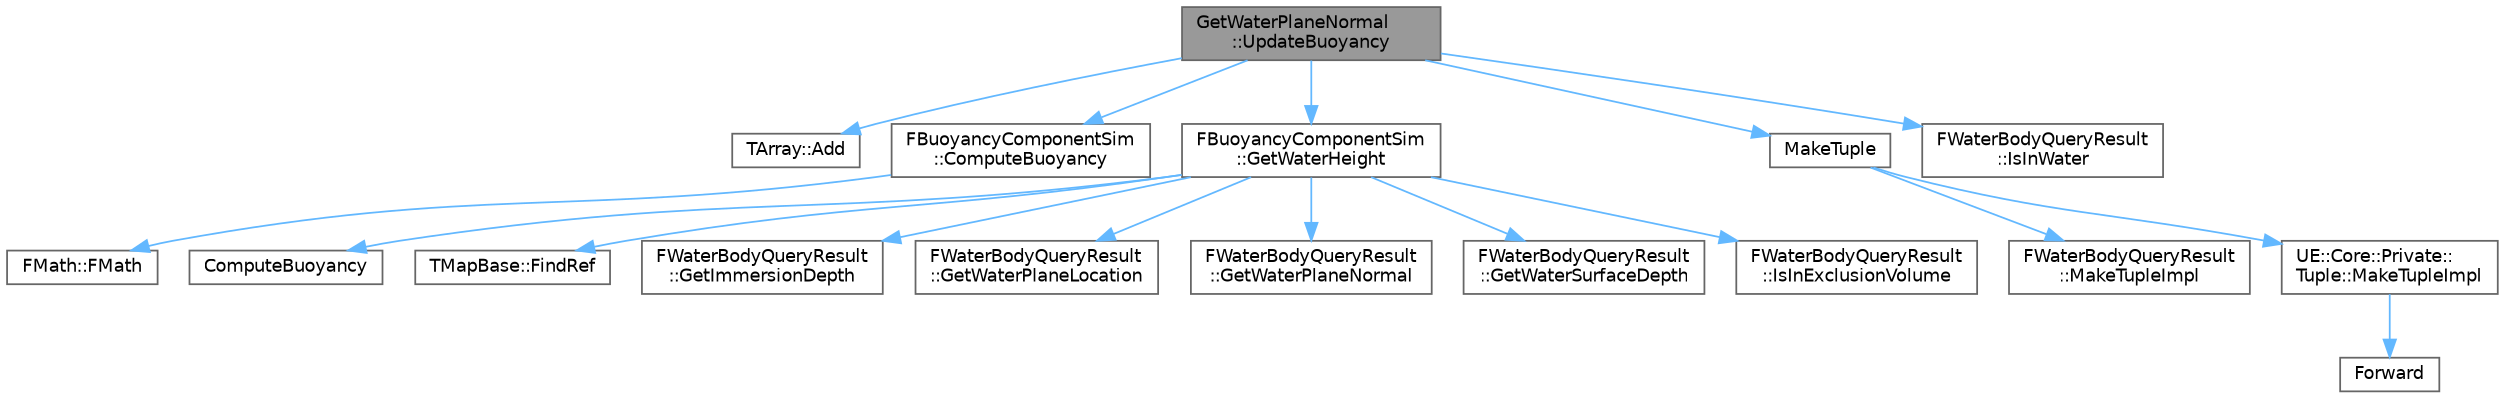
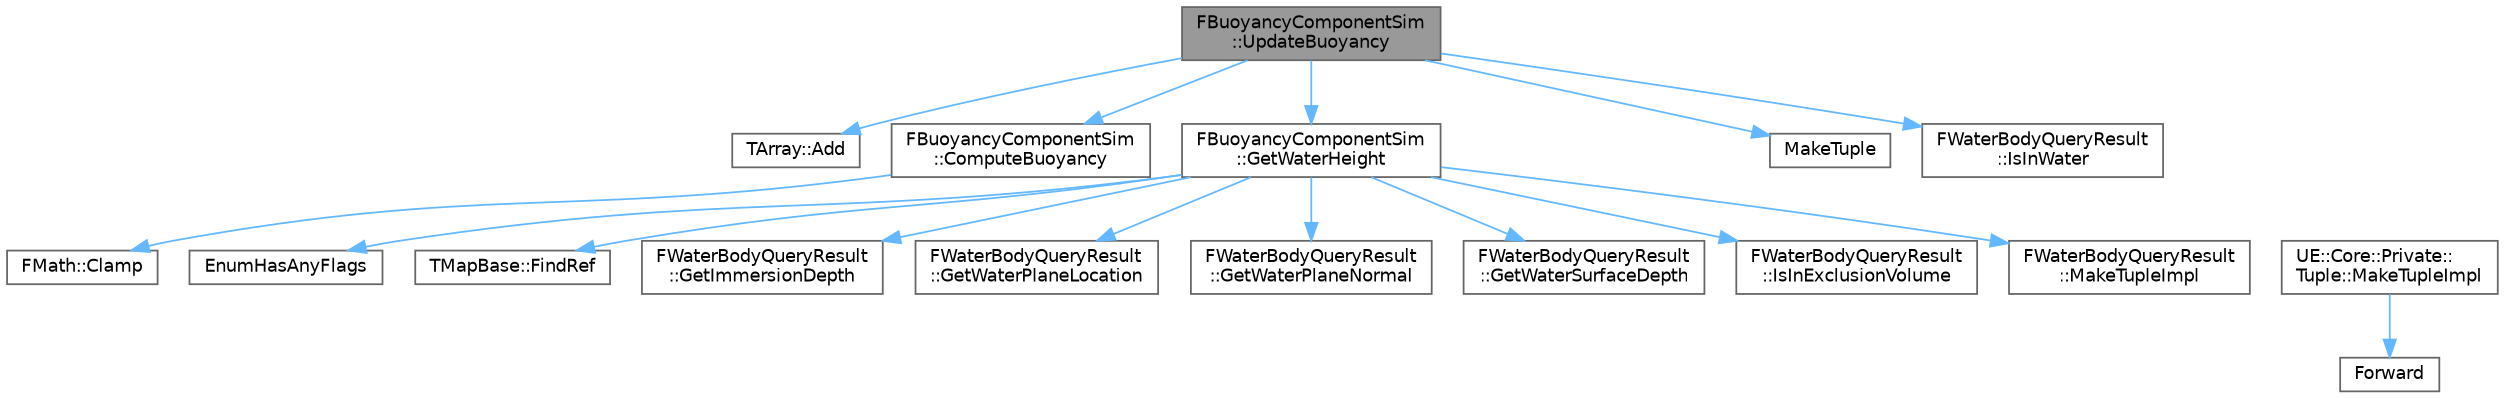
node "GetWaterPlaneNormal ::UpdateBuoyancy": label "GetWaterPlaneNormal ::UpdateBuoyancy" -> "FBuoyancyComponentSim ::UpdateBuoyancy"
edge "MakeTuple" -> "FWaterBodyQueryResult ::MakeTupleImpl": now "FBuoyancyComponentSim ::GetWaterHeight" -> "FWaterBodyQueryResult ::MakeTupleImpl"
edge "MakeTuple" -> "UE::Core::Private:: Tuple::MakeTupleImpl": removed
node "FMath::FMath": label "FMath::FMath" -> "FMath::Clamp"
node "ComputeBuoyancy": label "ComputeBuoyancy" -> "EnumHasAnyFlags"
